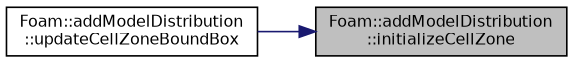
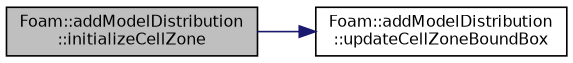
edge "Foam::addModelDistribution ::updateCellZoneBoundBox" -> "Foam::addModelDistribution ::initializeCellZone": reversed
